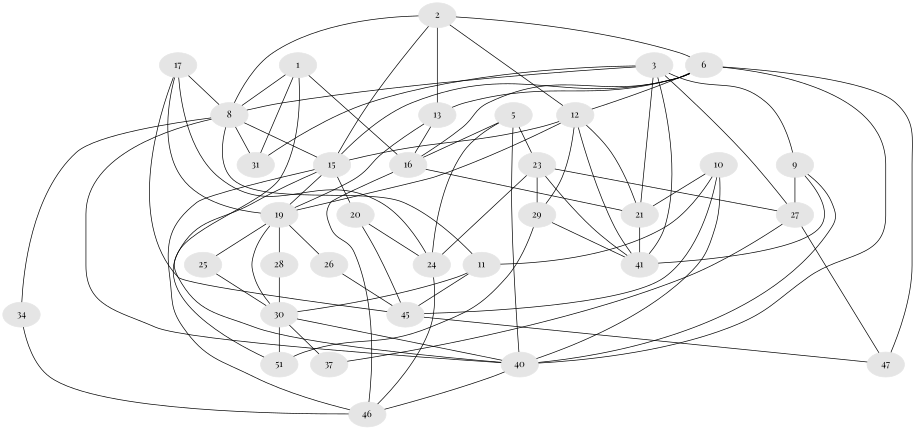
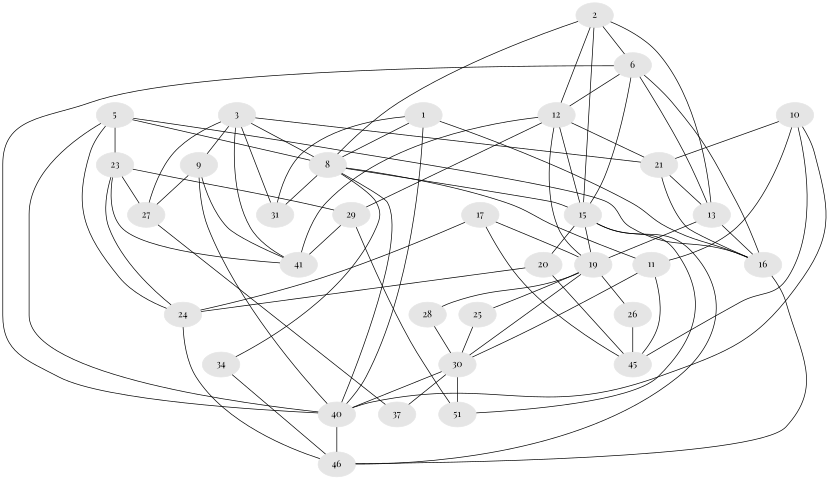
edge "17" -- "8": now "5" -- "8"
edge "21" -- "41": now "21" -- "13"
node "47": removed
